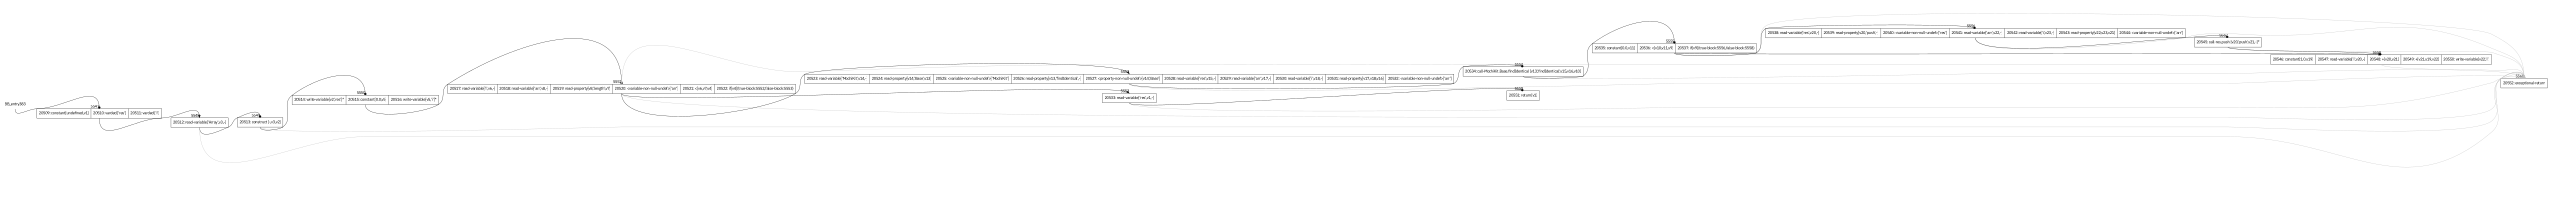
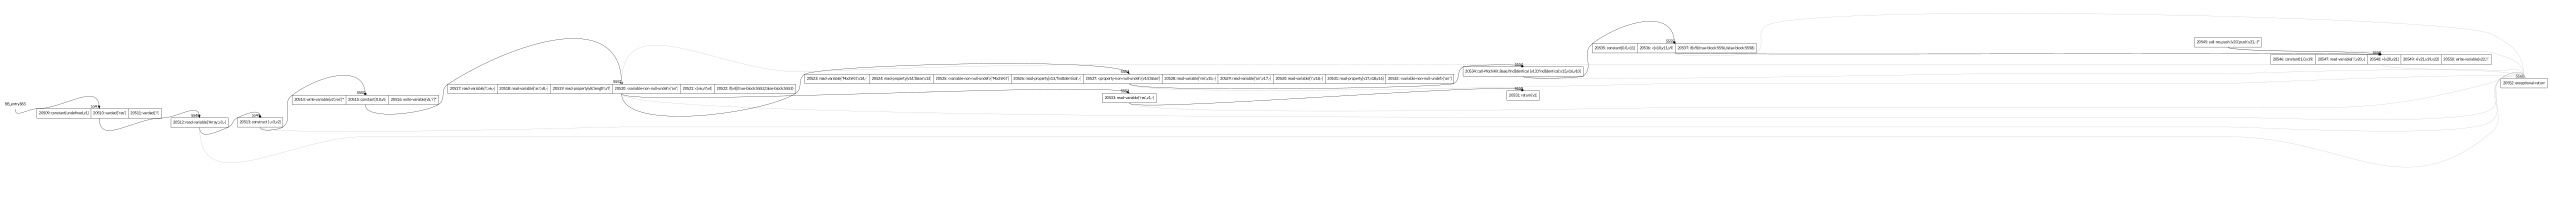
node "20538: read-variable['res',v20,-]": removed
edge "BB_entry383" -> "20509: constant[undefined,v1]": arrowhead dot -> normal
